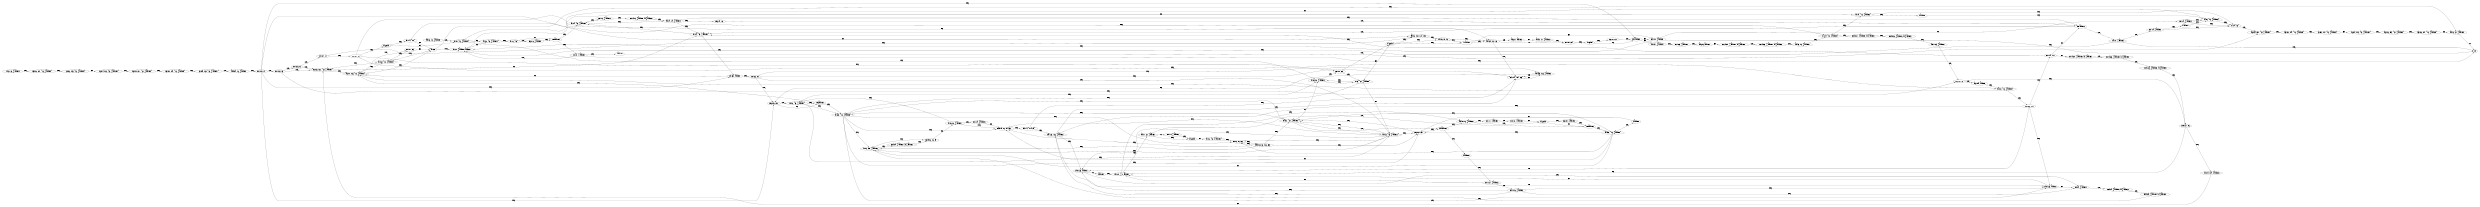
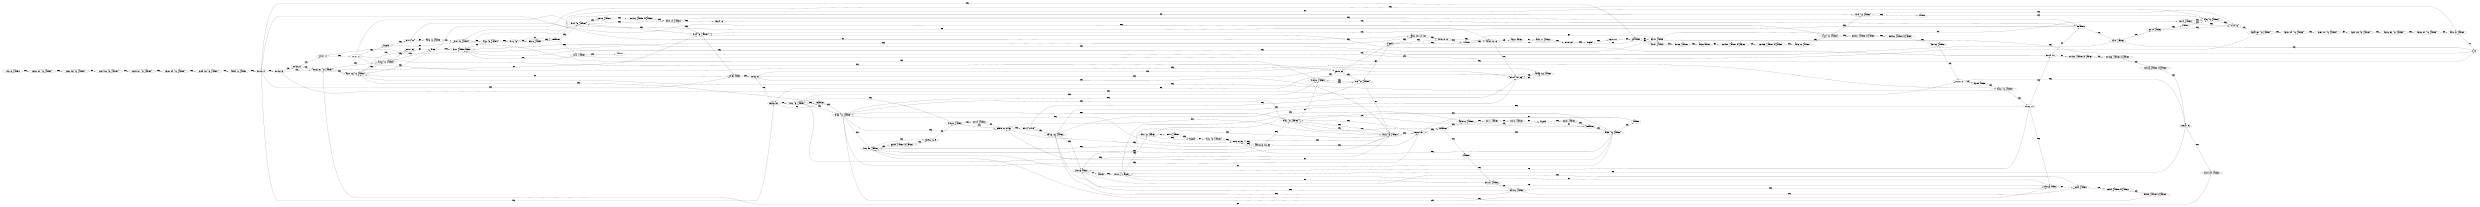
edge "ldr w19 , [ x0 ]" -> "blr x22": now "ldr w19 , [ x0 ]" -> "add x8 , sp , # address"
